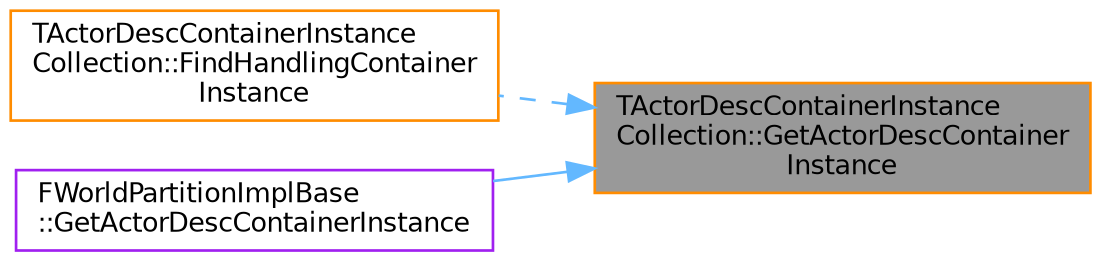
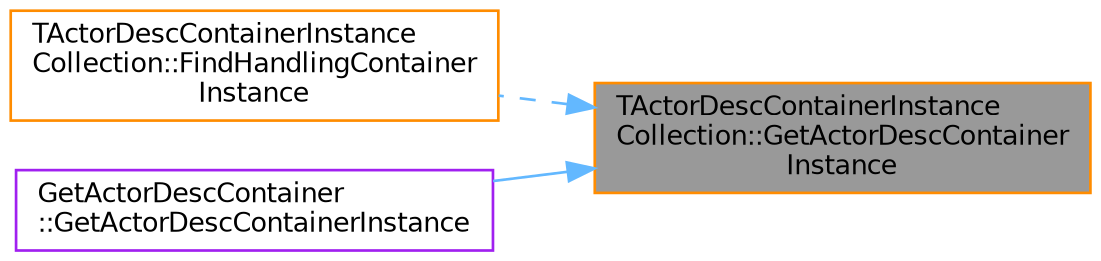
node "FWorldPartitionImplBase ::GetActorDescContainerInstance": label "FWorldPartitionImplBase ::GetActorDescContainerInstance" -> "GetActorDescContainer ::GetActorDescContainerInstance"
